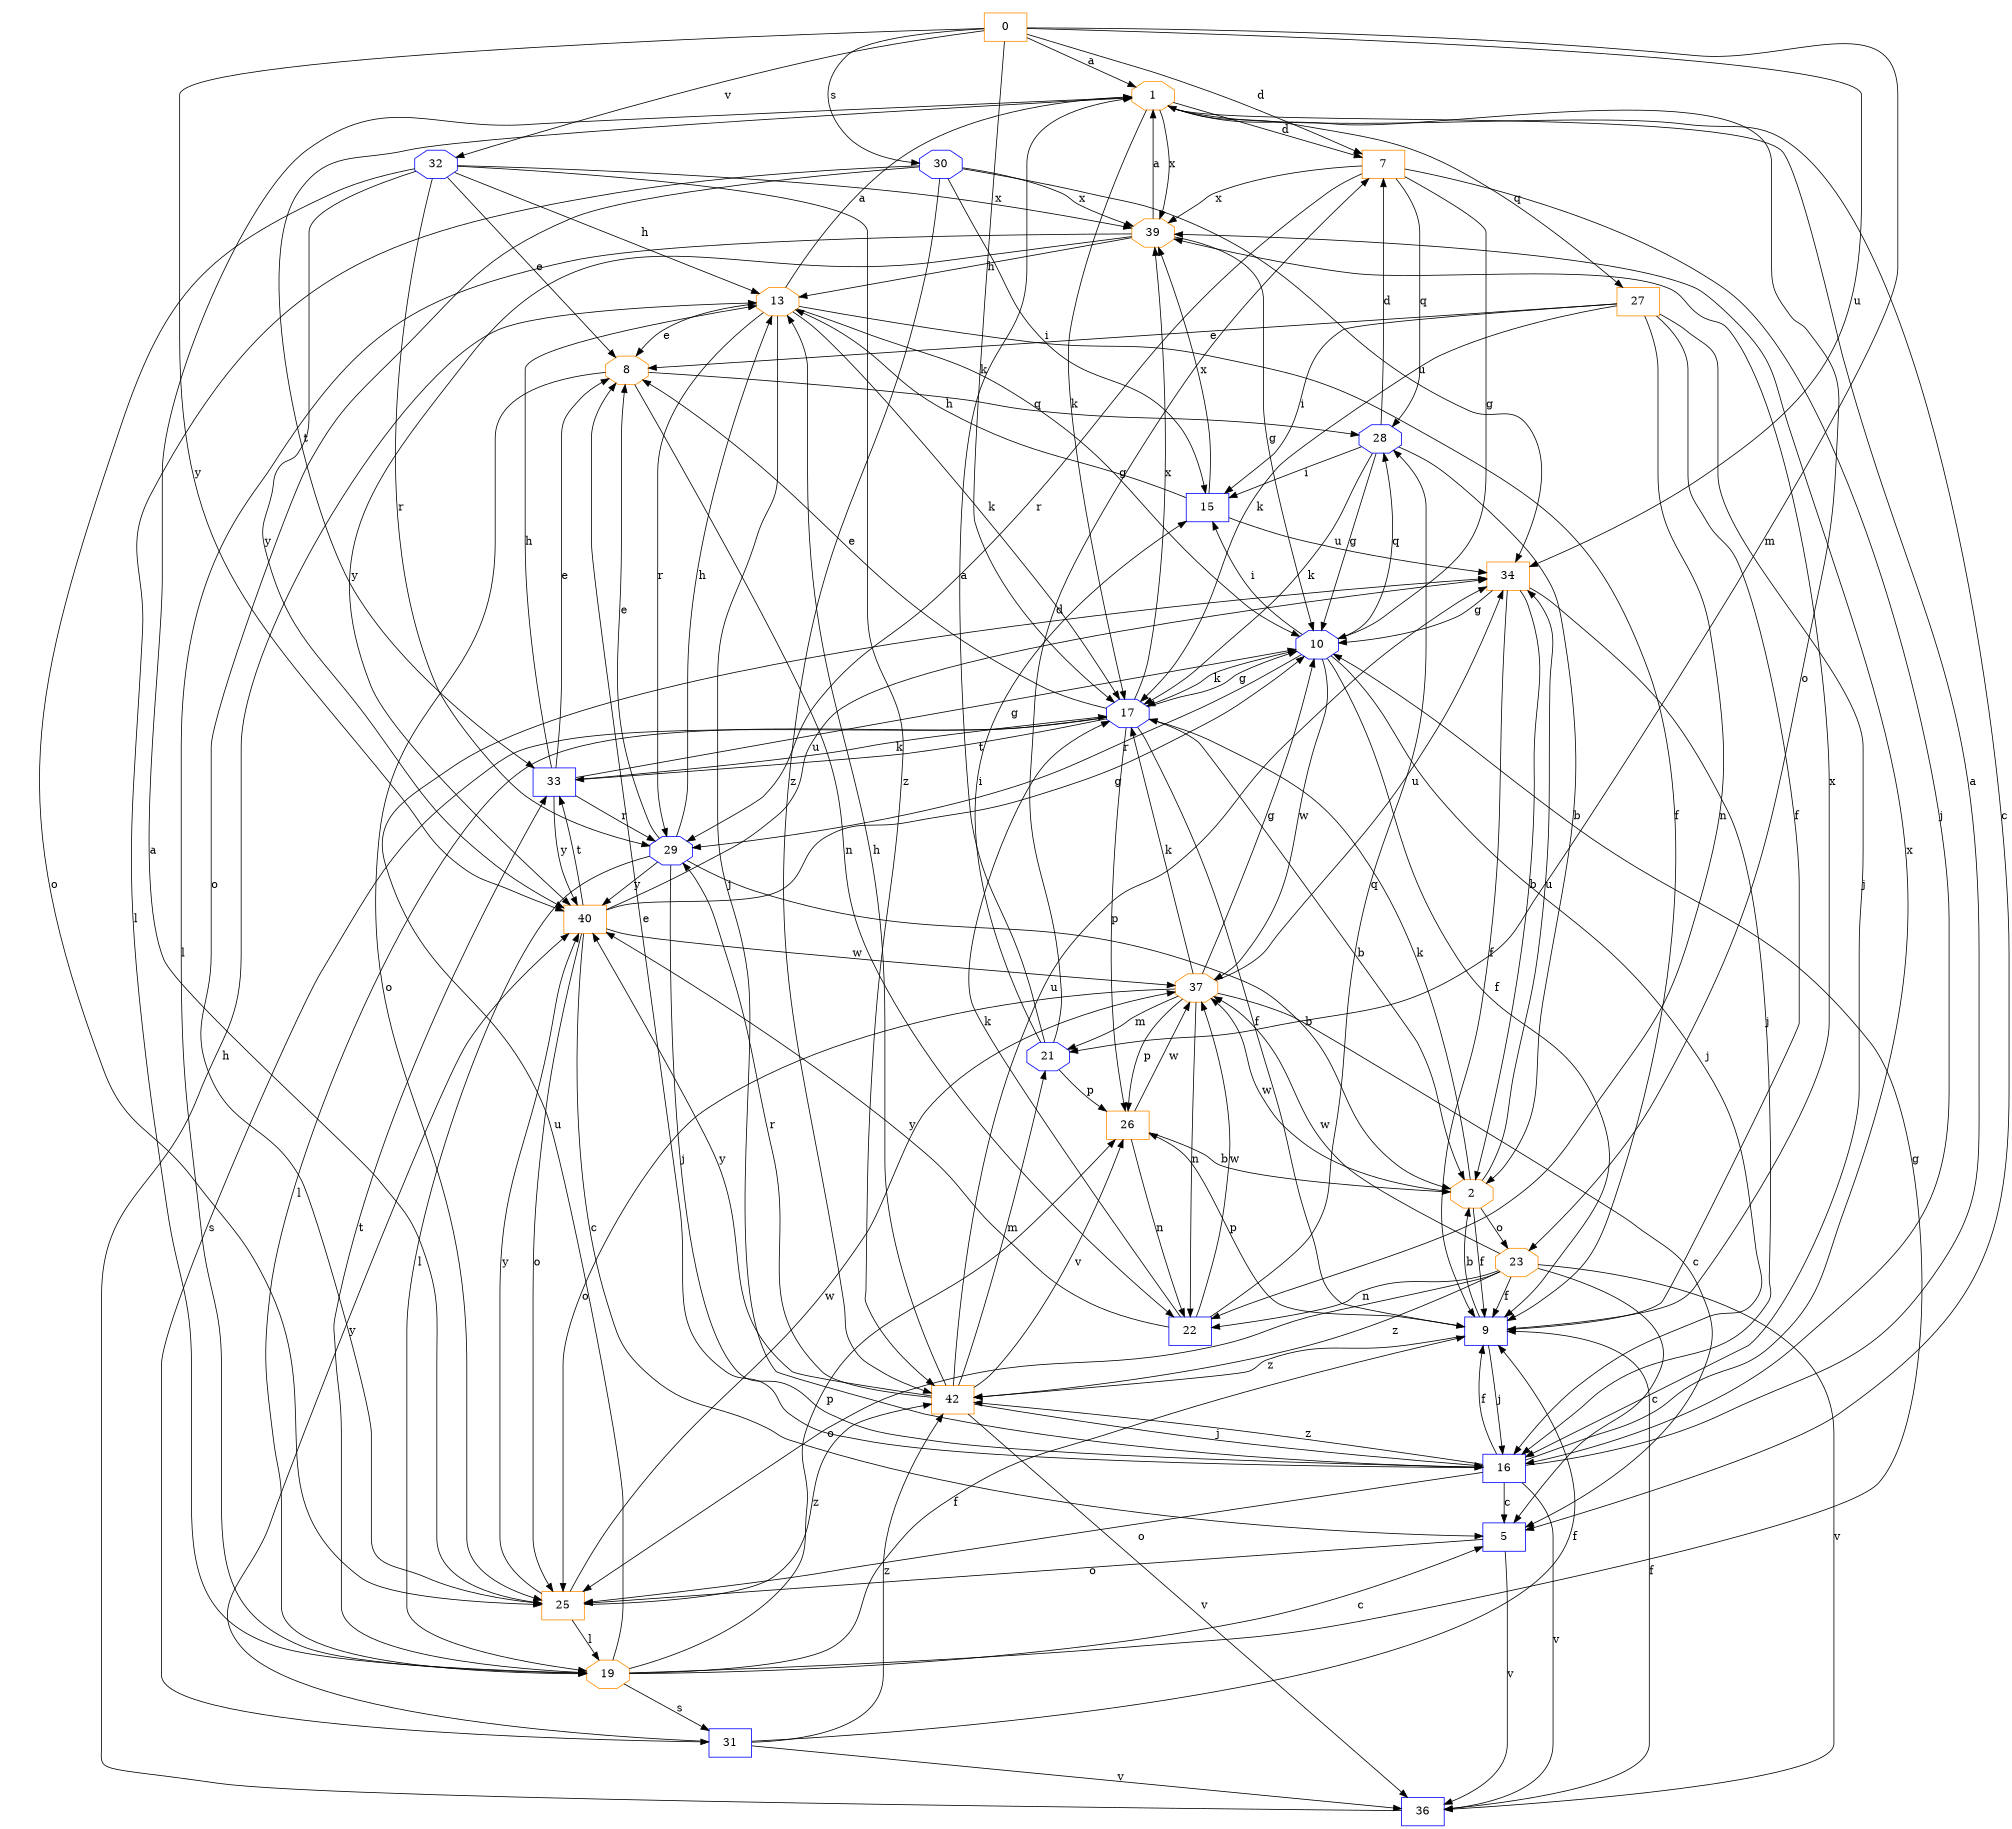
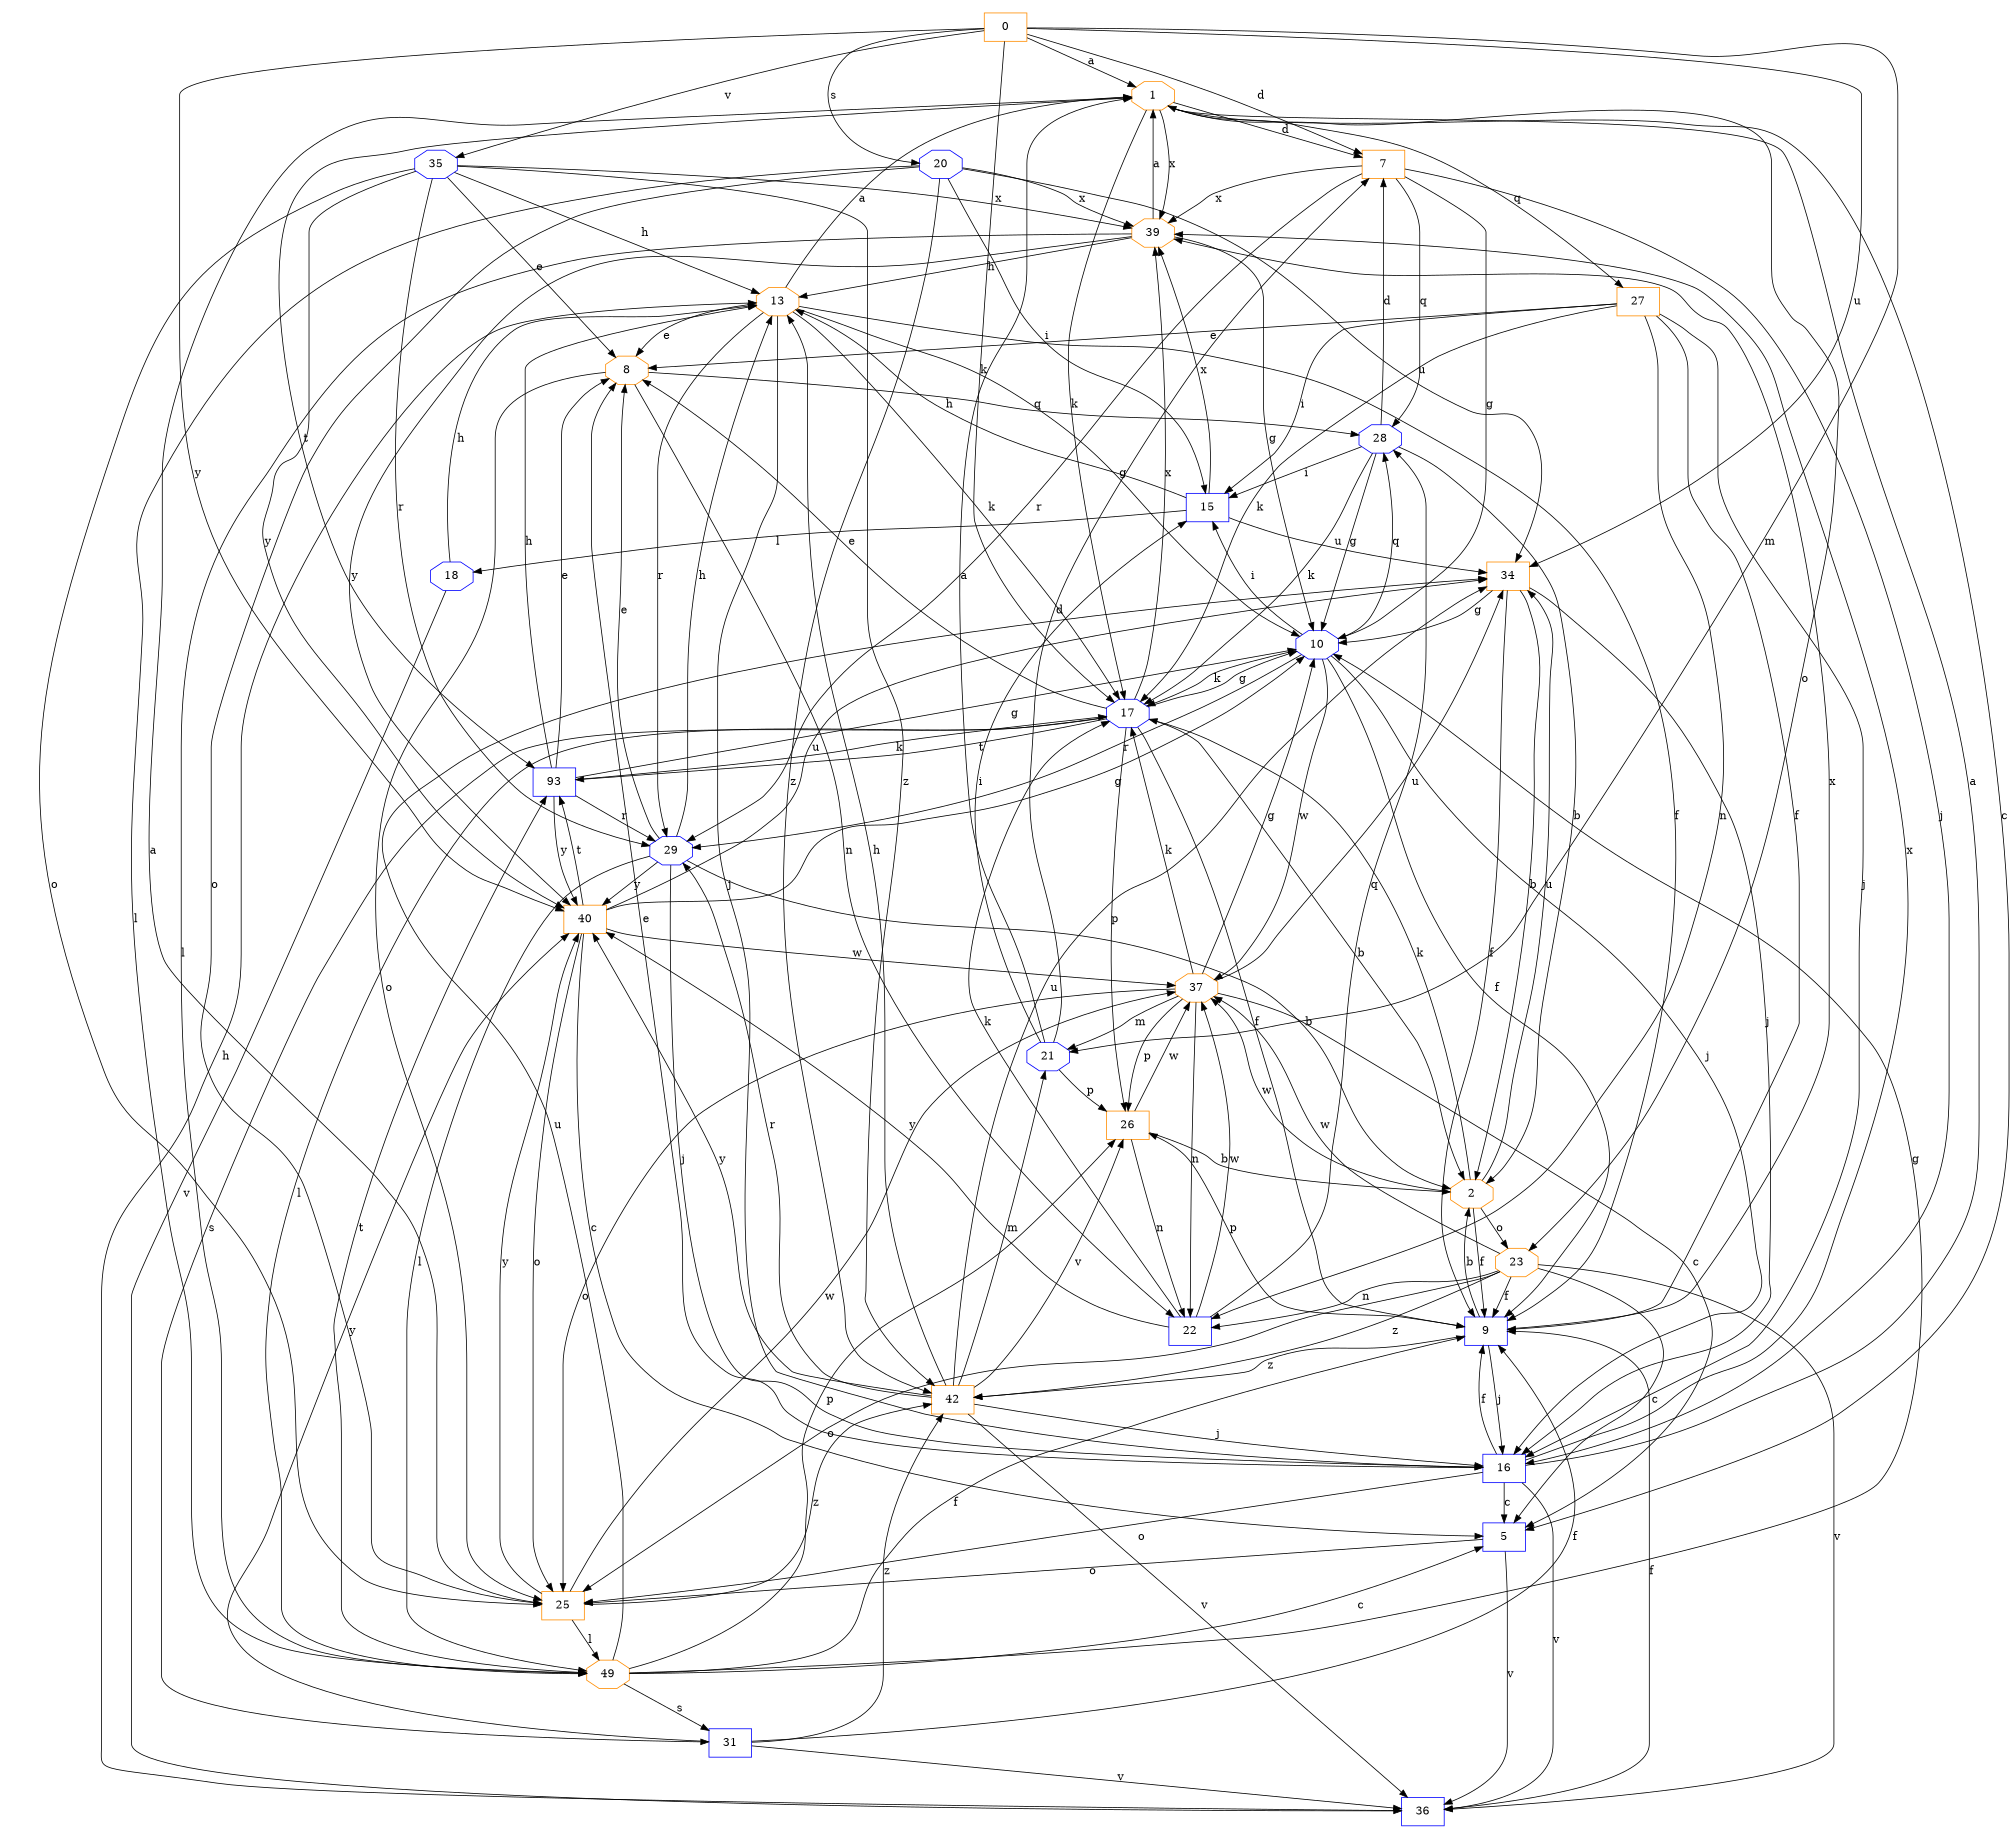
node "32": label "32" -> "35"
node "30": label "30" -> "20"
node "18": added
node "33": label "33" -> "93"
edge "16" -> "42": removed, label "z"
node "19": label "19" -> "49"
